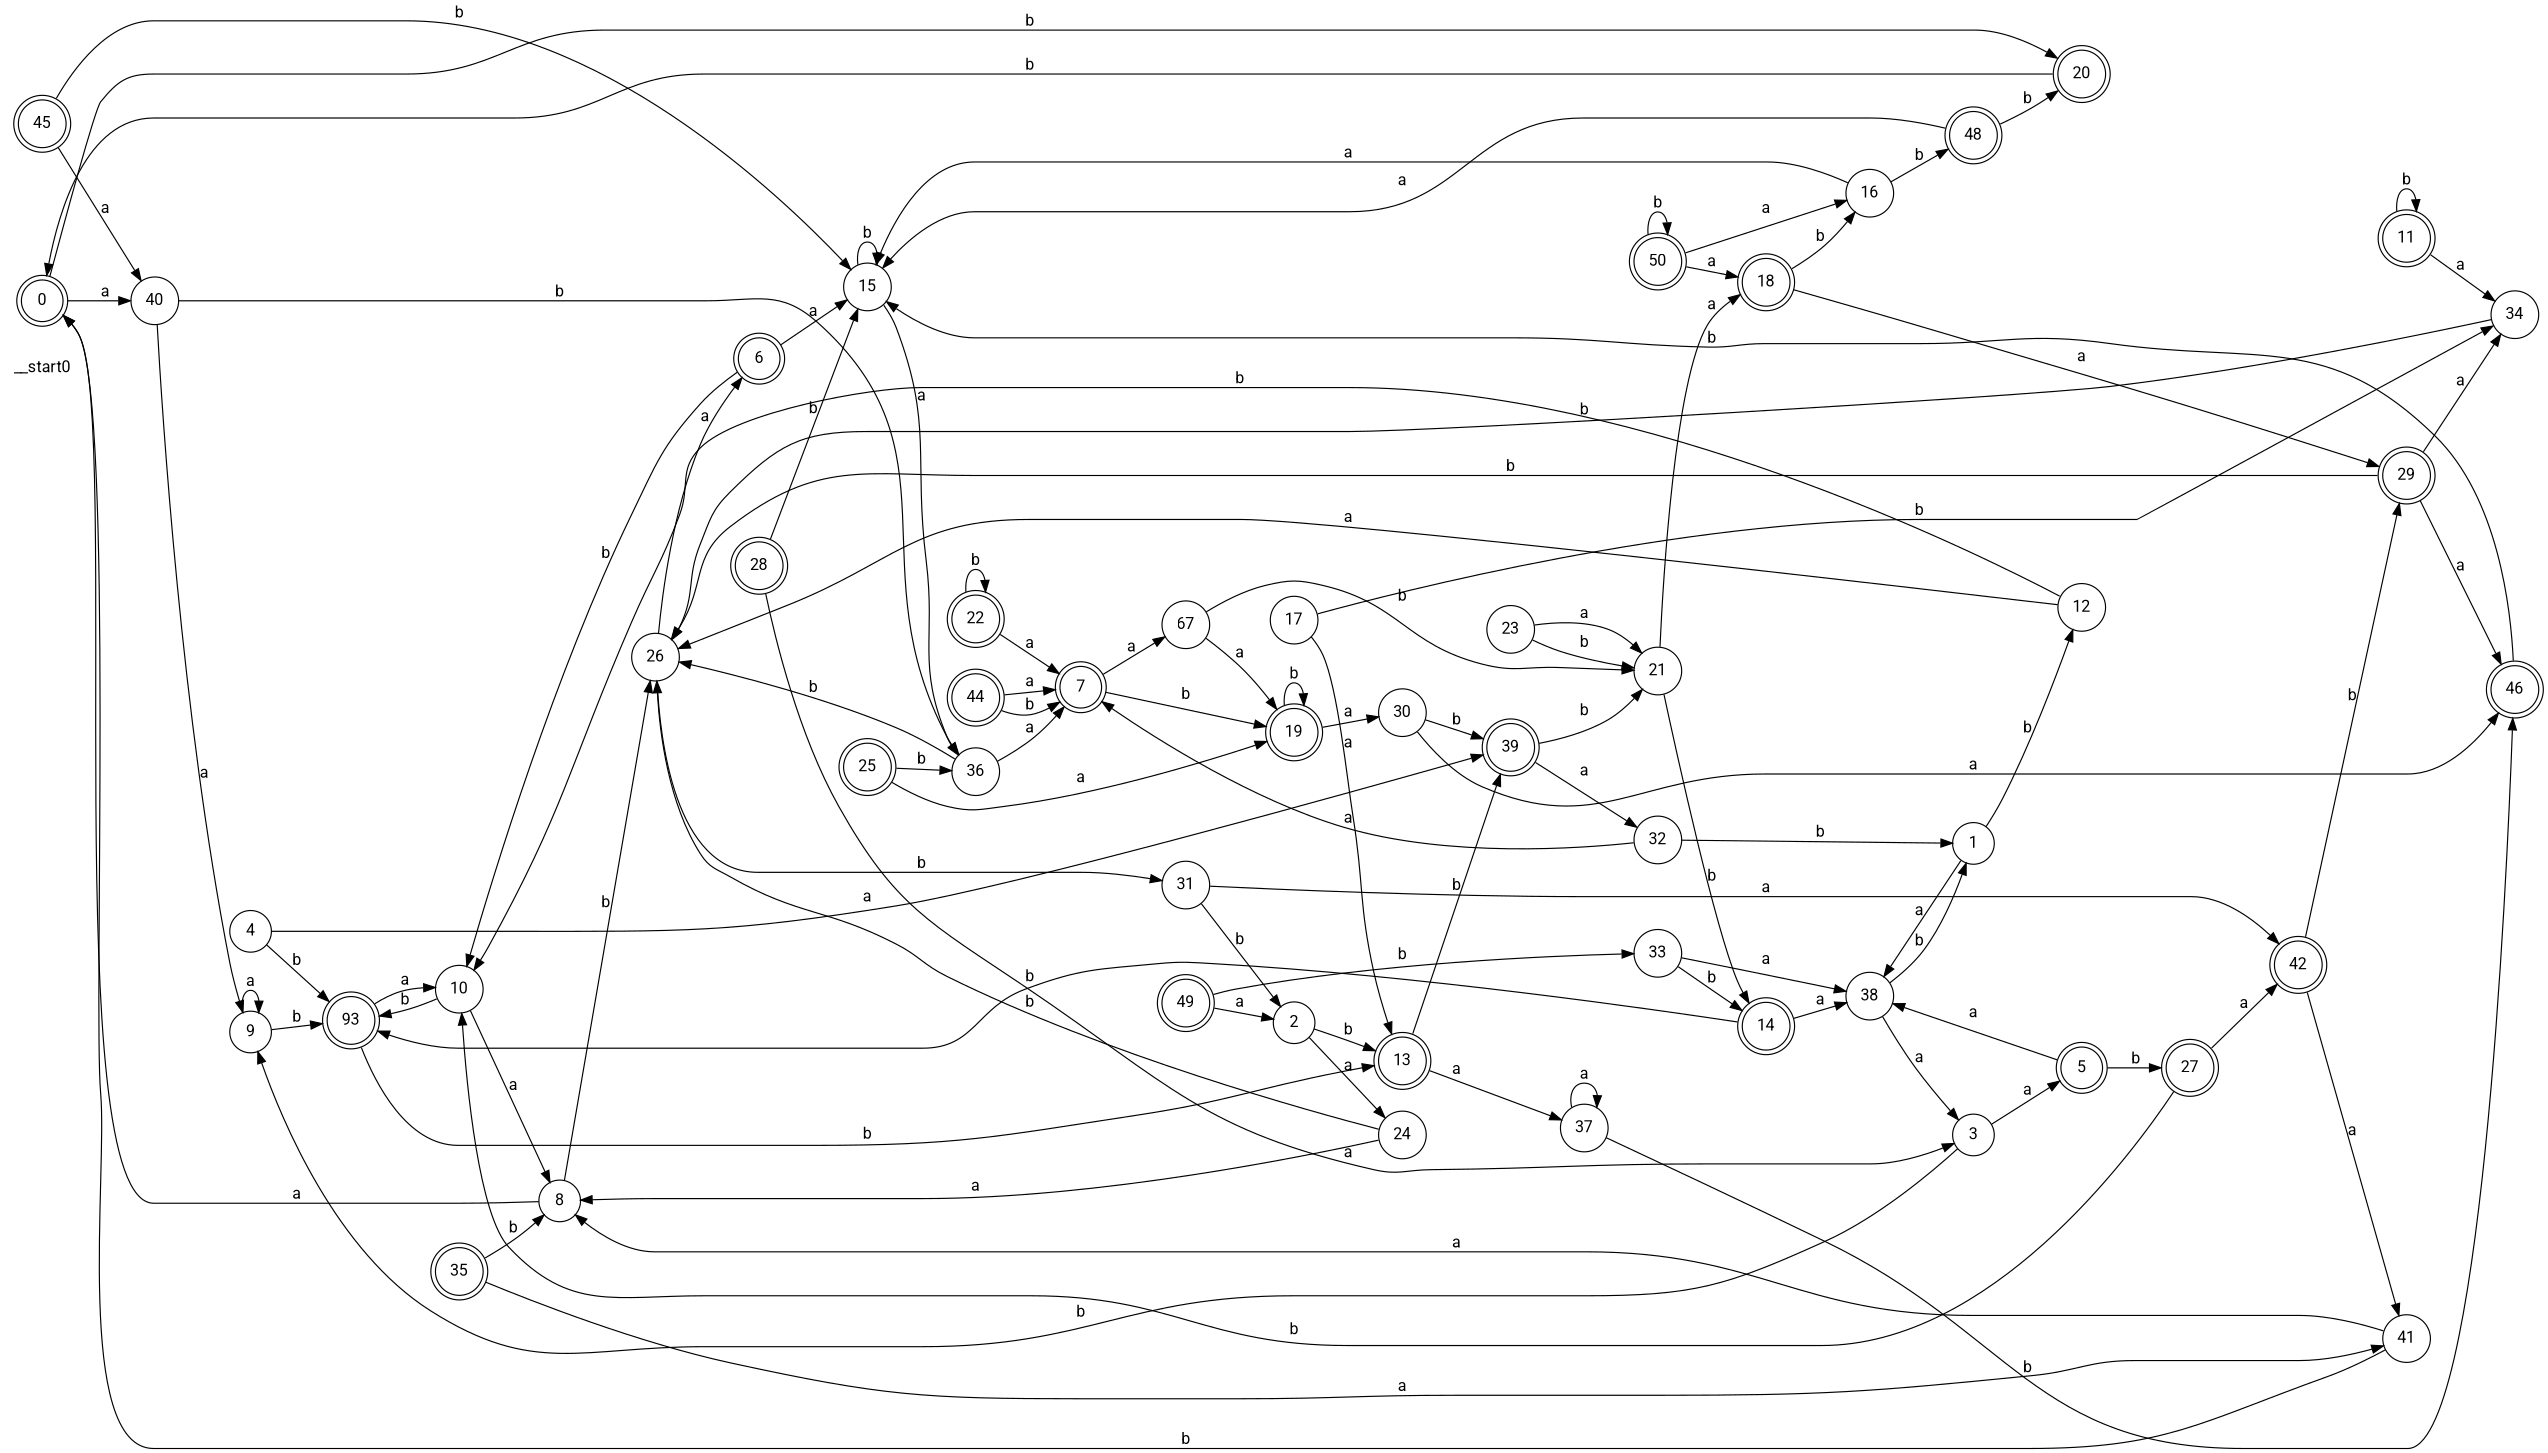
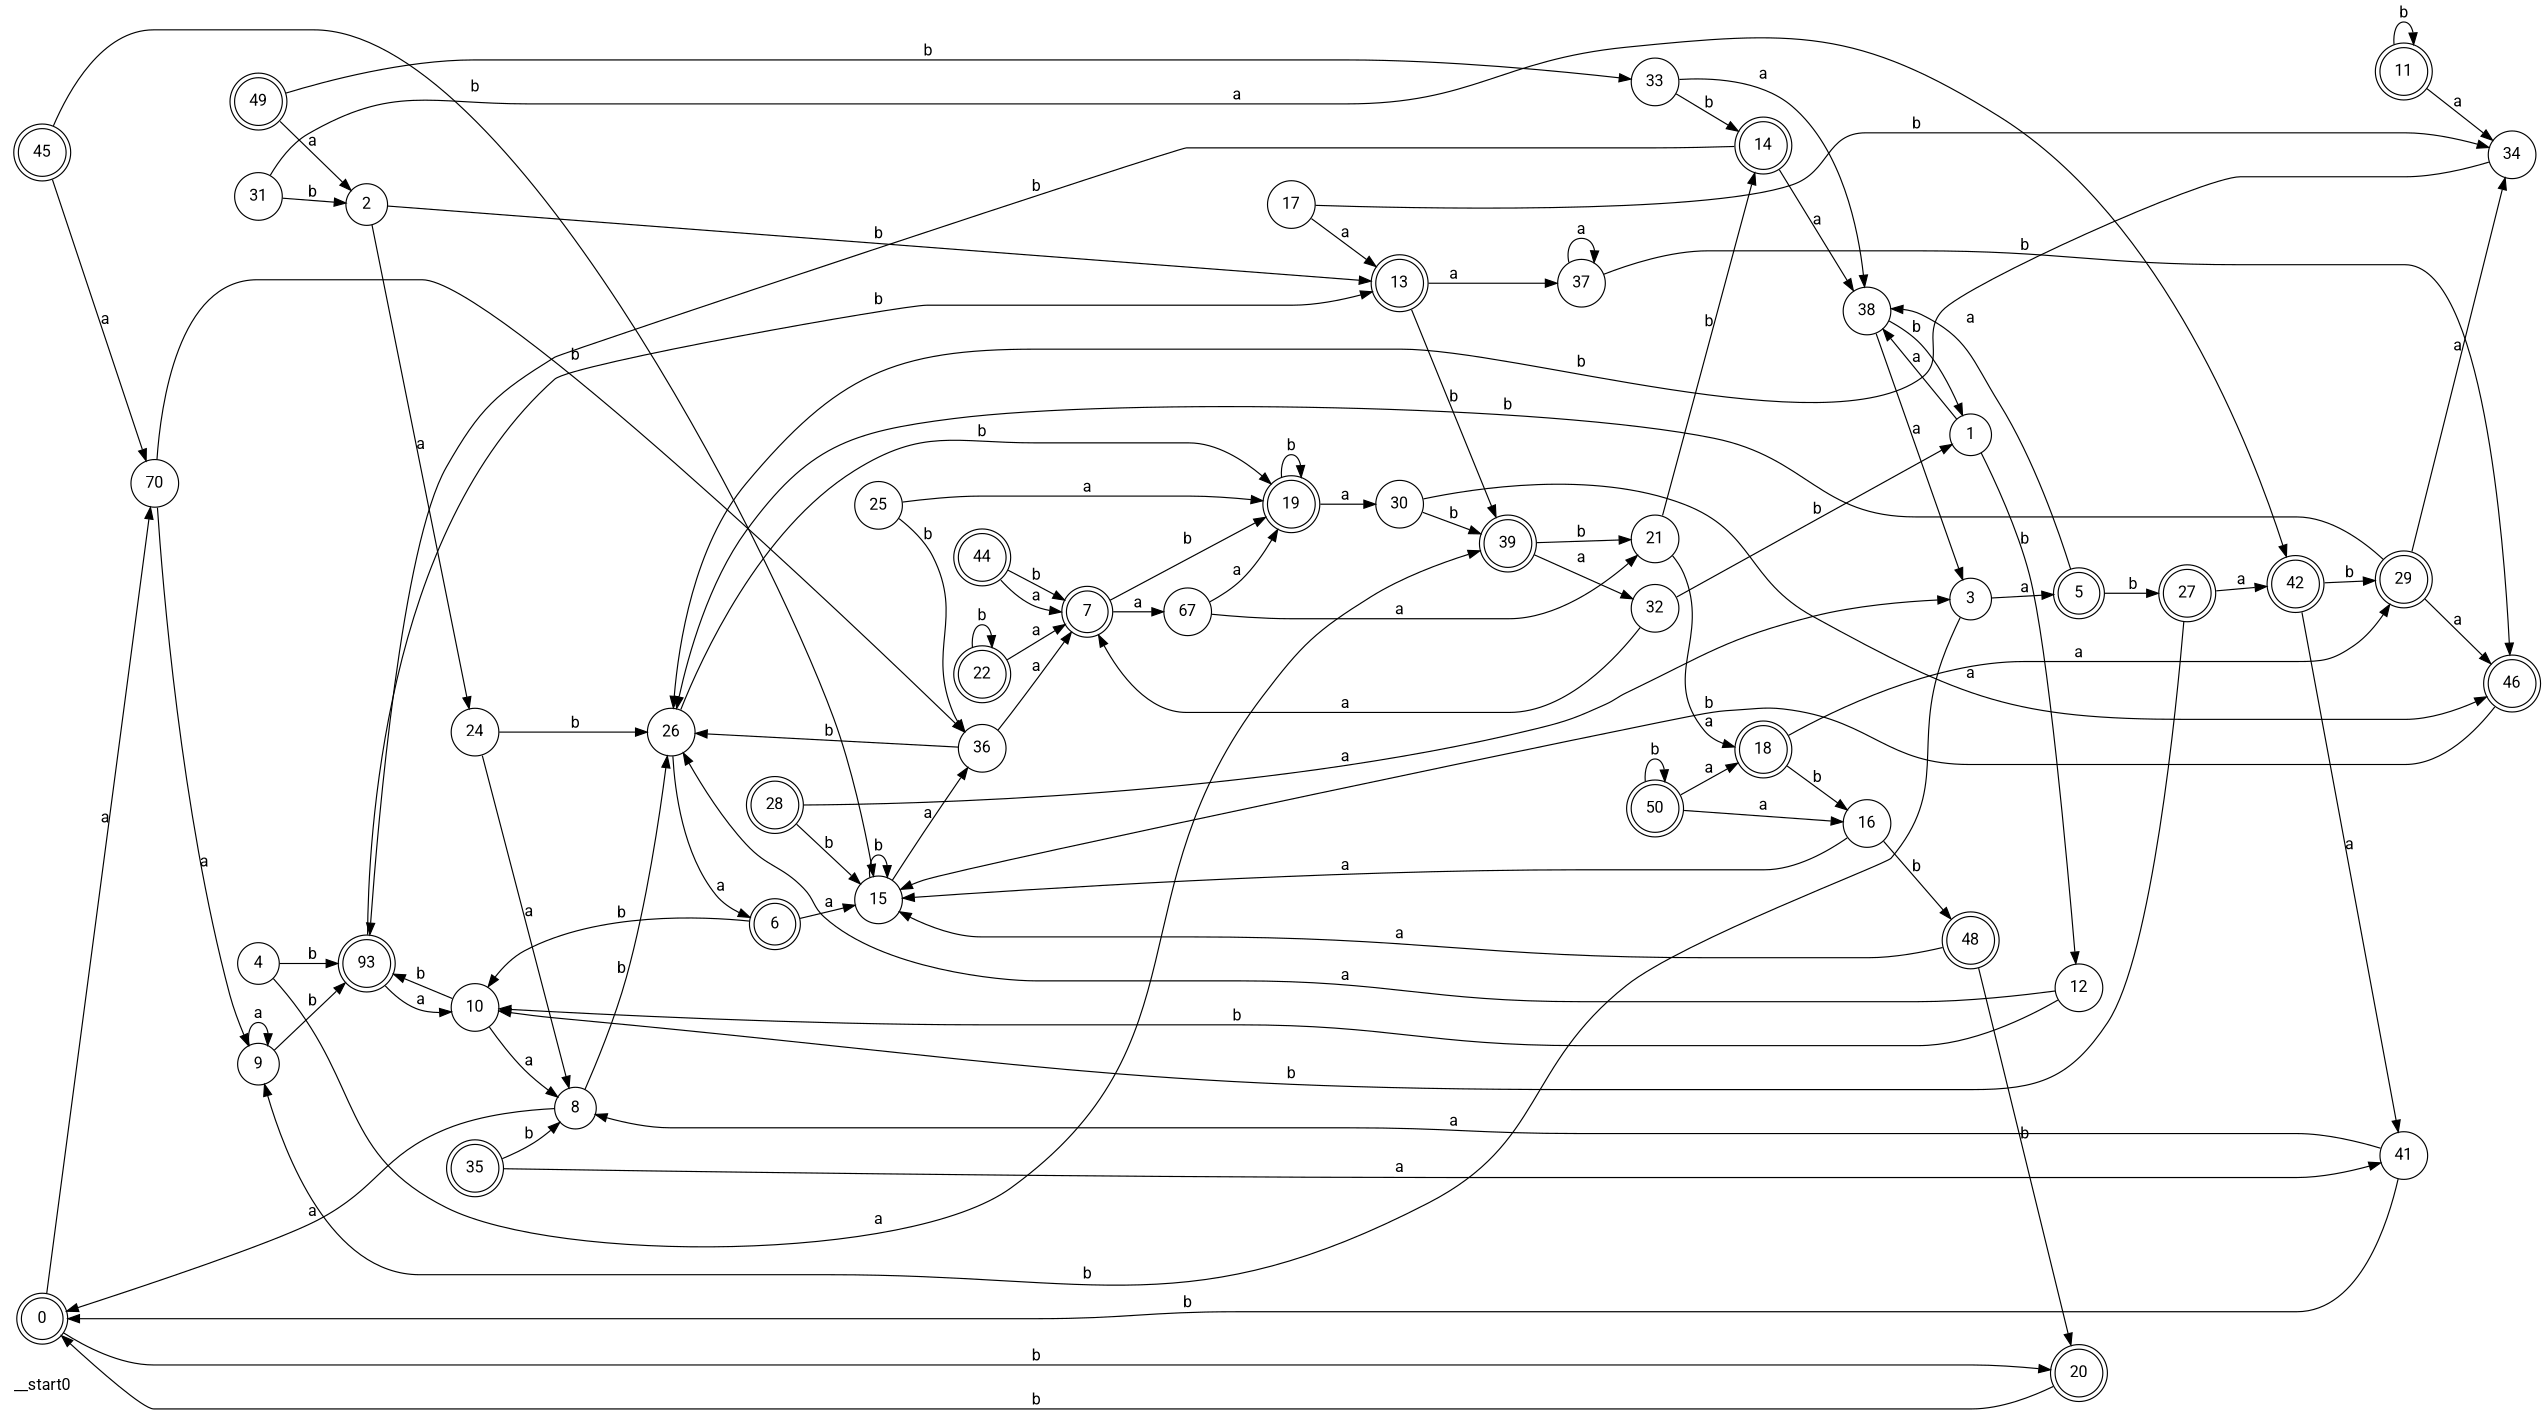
node "40": label "40" -> "70"
edge "67" -> "21": label "b" -> "a"
node "23": removed
node "25": shape doublecircle -> circle
edge "26" -> "31": now "26" -> "19"
